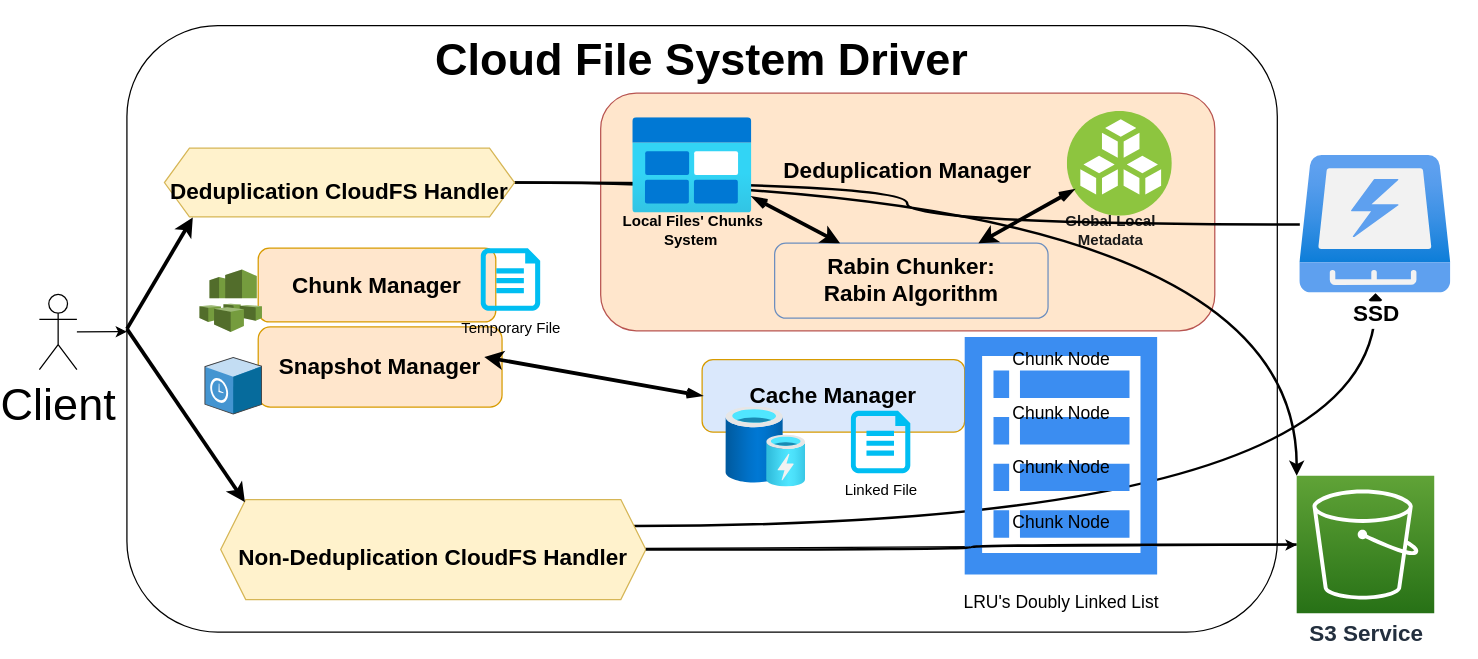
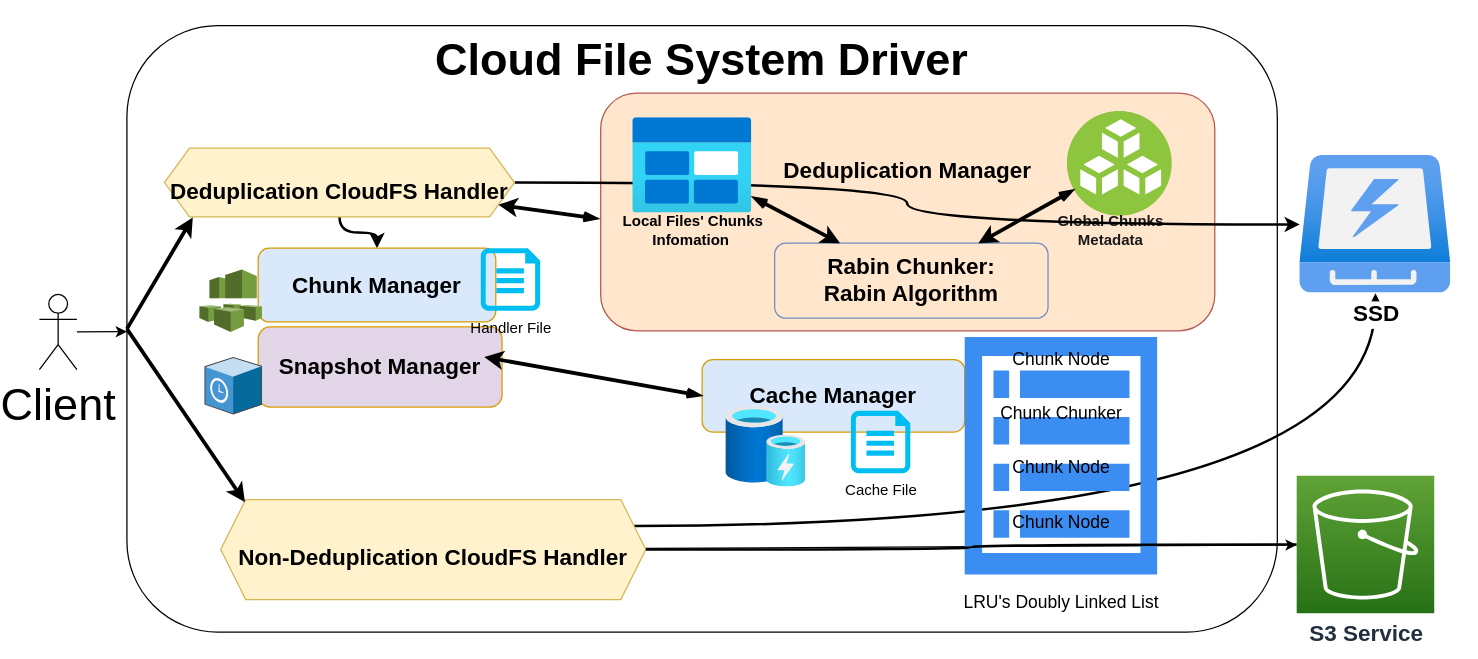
edge "Deduplication CloudFS Handler" -- "Deduplication Manager": added
edge "Deduplication CloudFS Handler" -- "SSD": arrowhead none -> classic
node "Local Files' Chunks System": label "Local Files' Chunks System" -> "Local Files' Chunks Infomation"
node "Global Local Metadata": label "Global Local Metadata" -> "Global Chunks Metadata"
node "Chunk Manager": fillcolor #ffe6cc -> #dae8fc
edge "Deduplication CloudFS Handler" -> "S3 Service": now "Deduplication CloudFS Handler" -> "Chunk Manager"
node "Temporary File": label "Temporary File" -> "Handler File"
node "Snapshot Manager": fillcolor #ffe6cc -> #e1d5e7
node "Chunk Node Chunk Node Chunk Node Chunk Node LRU's Doubly Linked List": label "Chunk Node Chunk Node Chunk Node Chunk Node LRU's Doubly Linked List" -> "Chunk Node Chunk Chunker Chunk Node Chunk Node LRU's Doubly Linked List"
edge "Non-Deduplication CloudFS Handler" -> "SSD": arrowhead diamond -> classic
node "Linked File": label "Linked File" -> "Cache File"
